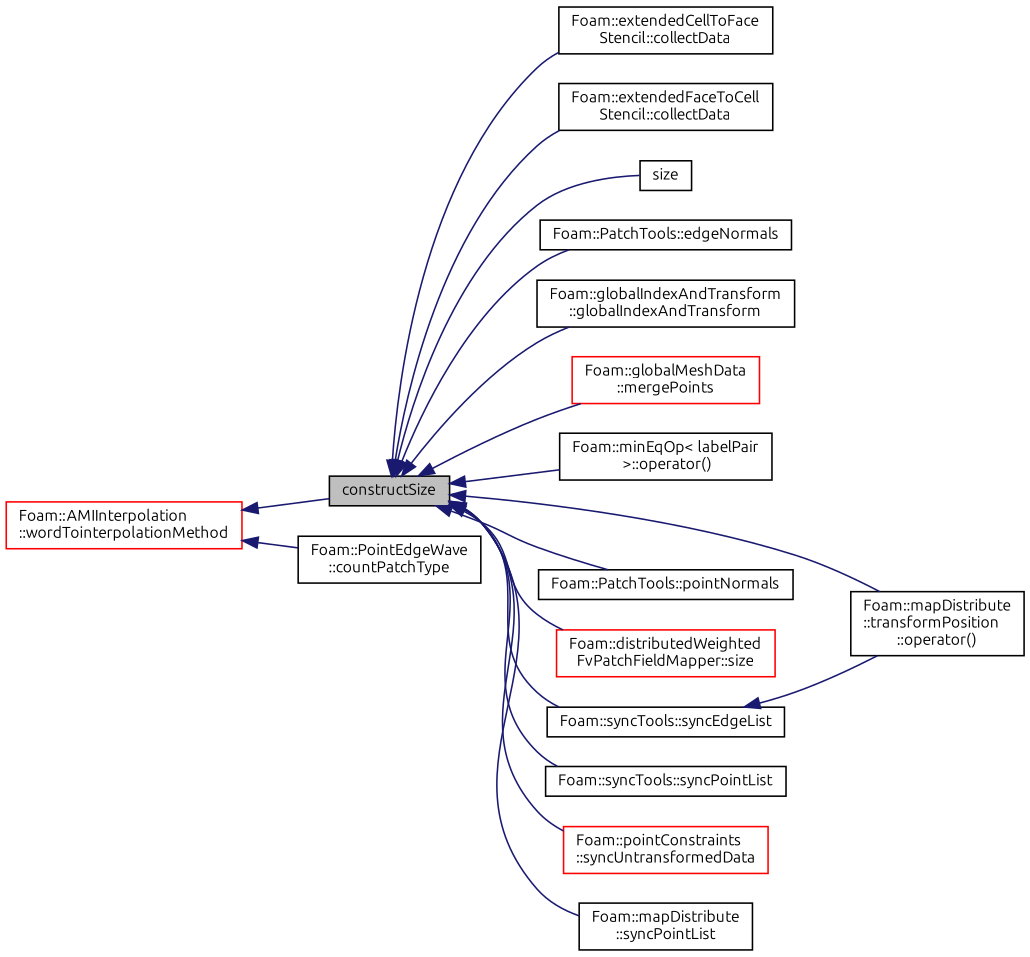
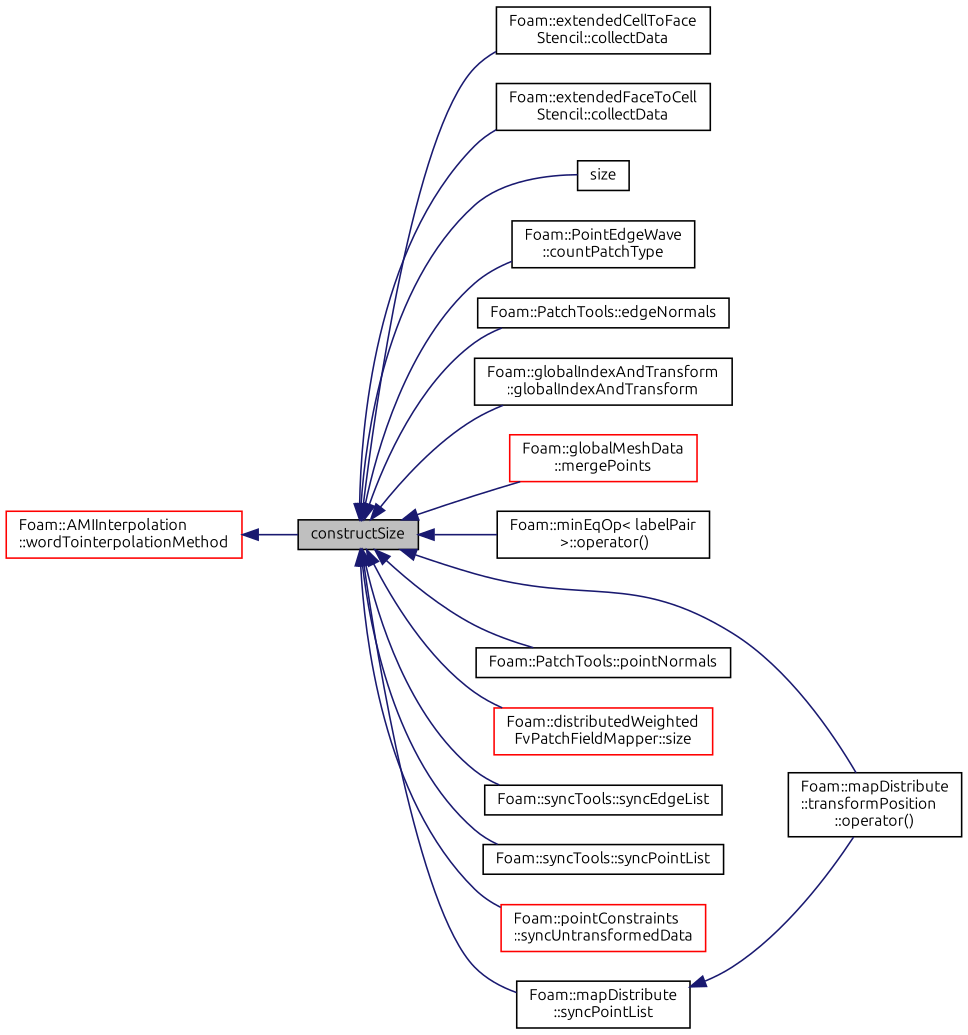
edge "Foam::PointEdgeWave ::countPatchType" -> "Foam::AMIInterpolation ::wordTointerpolationMethod": now "Foam::PointEdgeWave ::countPatchType" -> "constructSize"
edge "Foam::mapDistribute ::transformPosition ::operator()" -> "Foam::syncTools::syncEdgeList": now "Foam::mapDistribute ::transformPosition ::operator()" -> "Foam::mapDistribute ::syncPointList"
